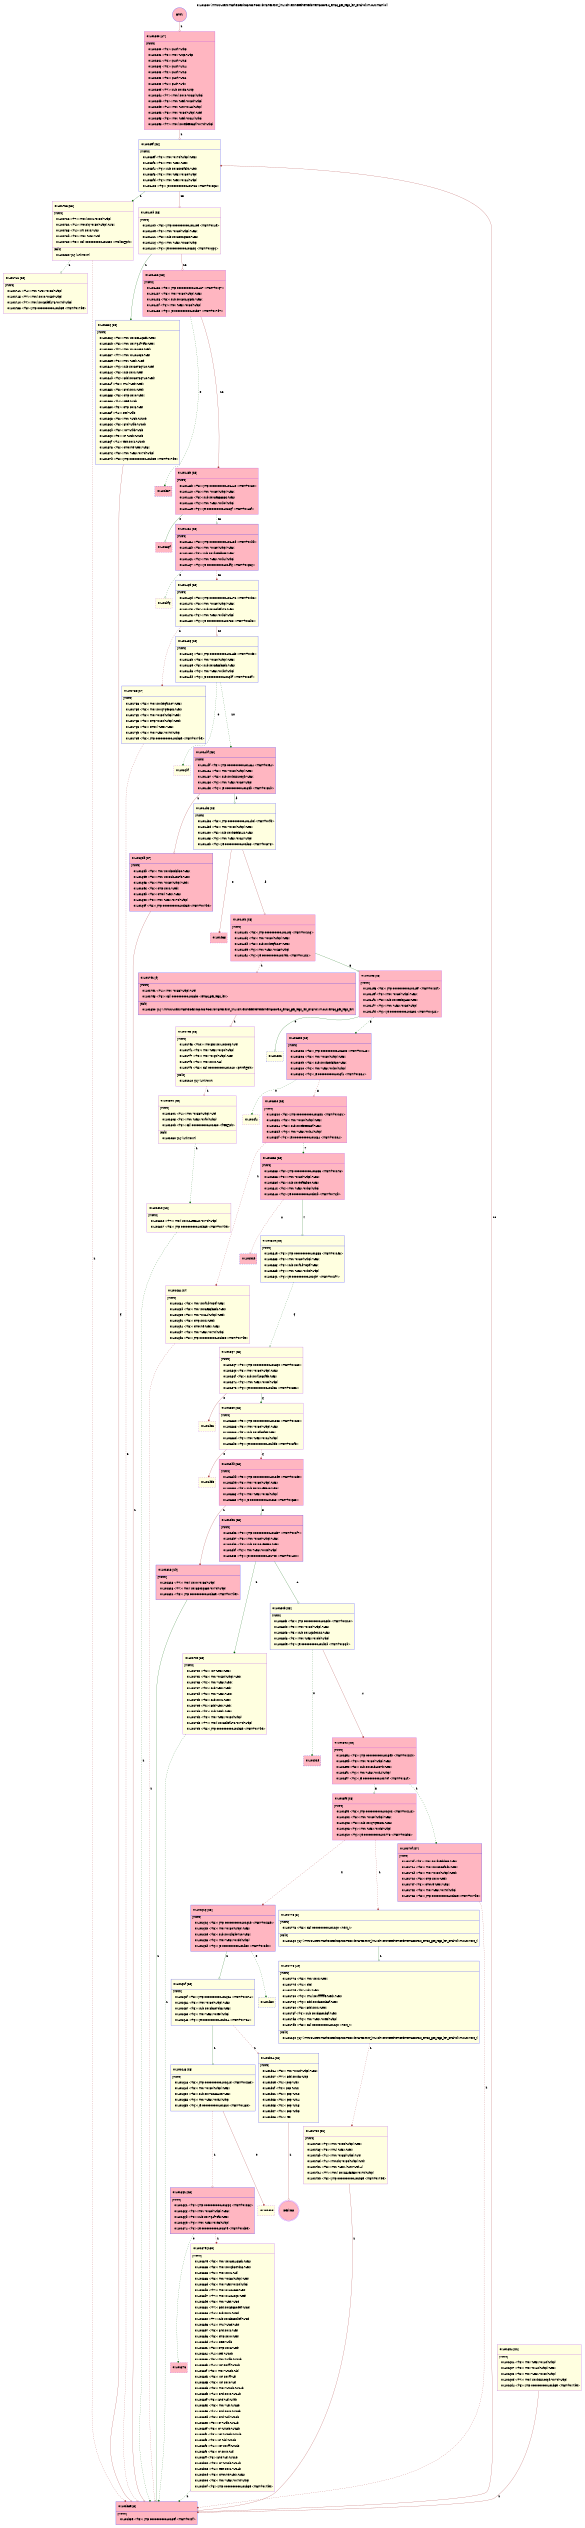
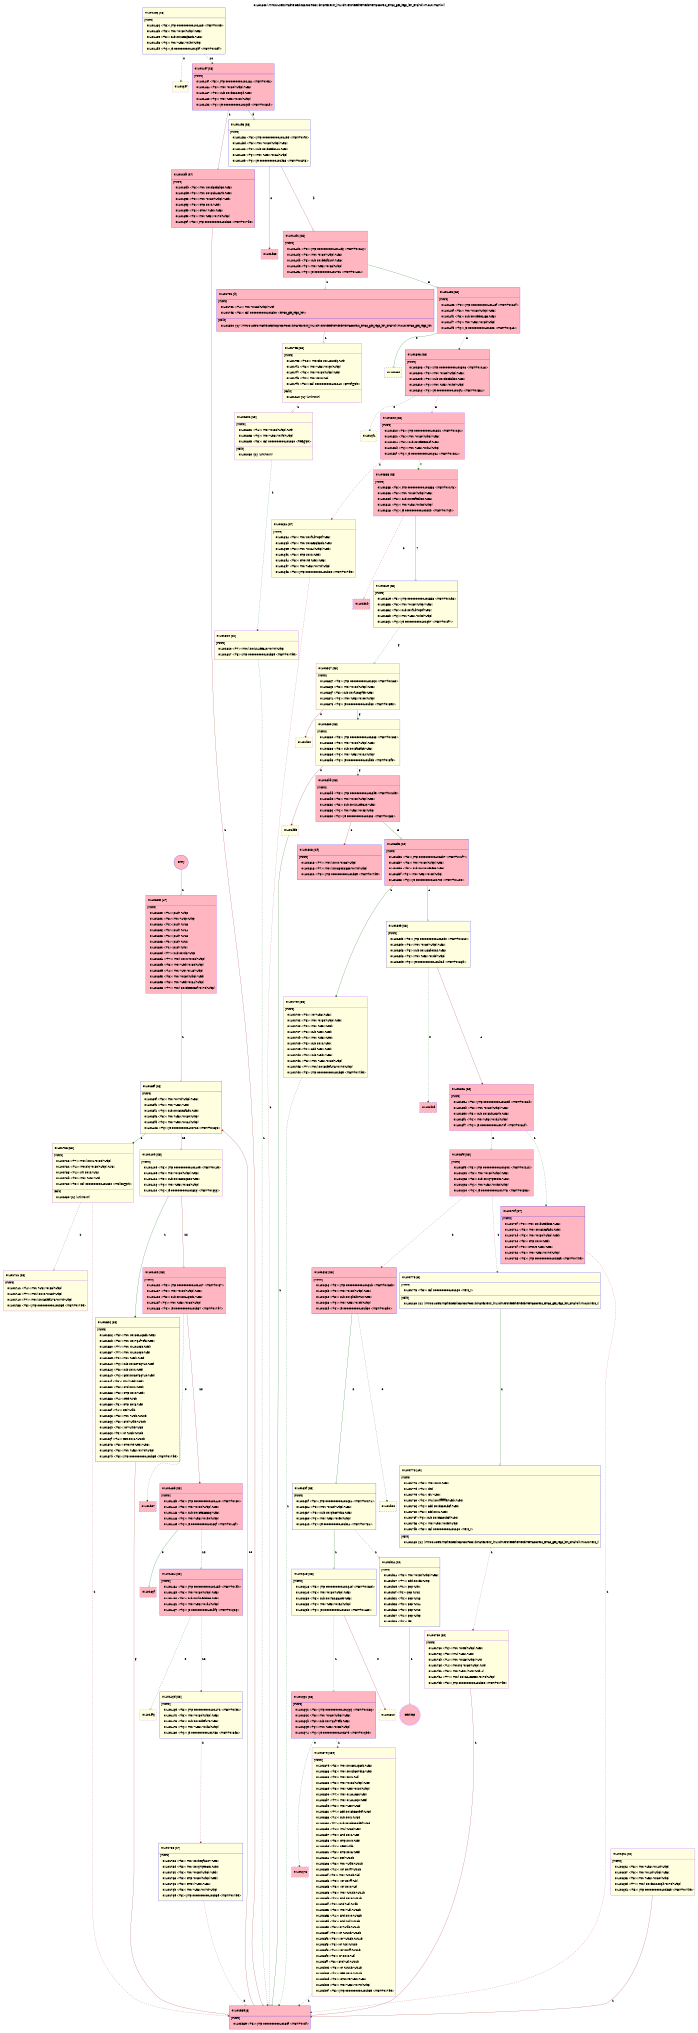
edge "0x40146d [25]" -> "0x401486 [25]": removed, label "10"
edge "0x401580 [25]" -> "0x401599 [25]": color brown -> darkgreen
edge "0x401a13 [19]" -> "0x401b5e [5]": now "0x4019bb" -> "0x401b5e [5]"
